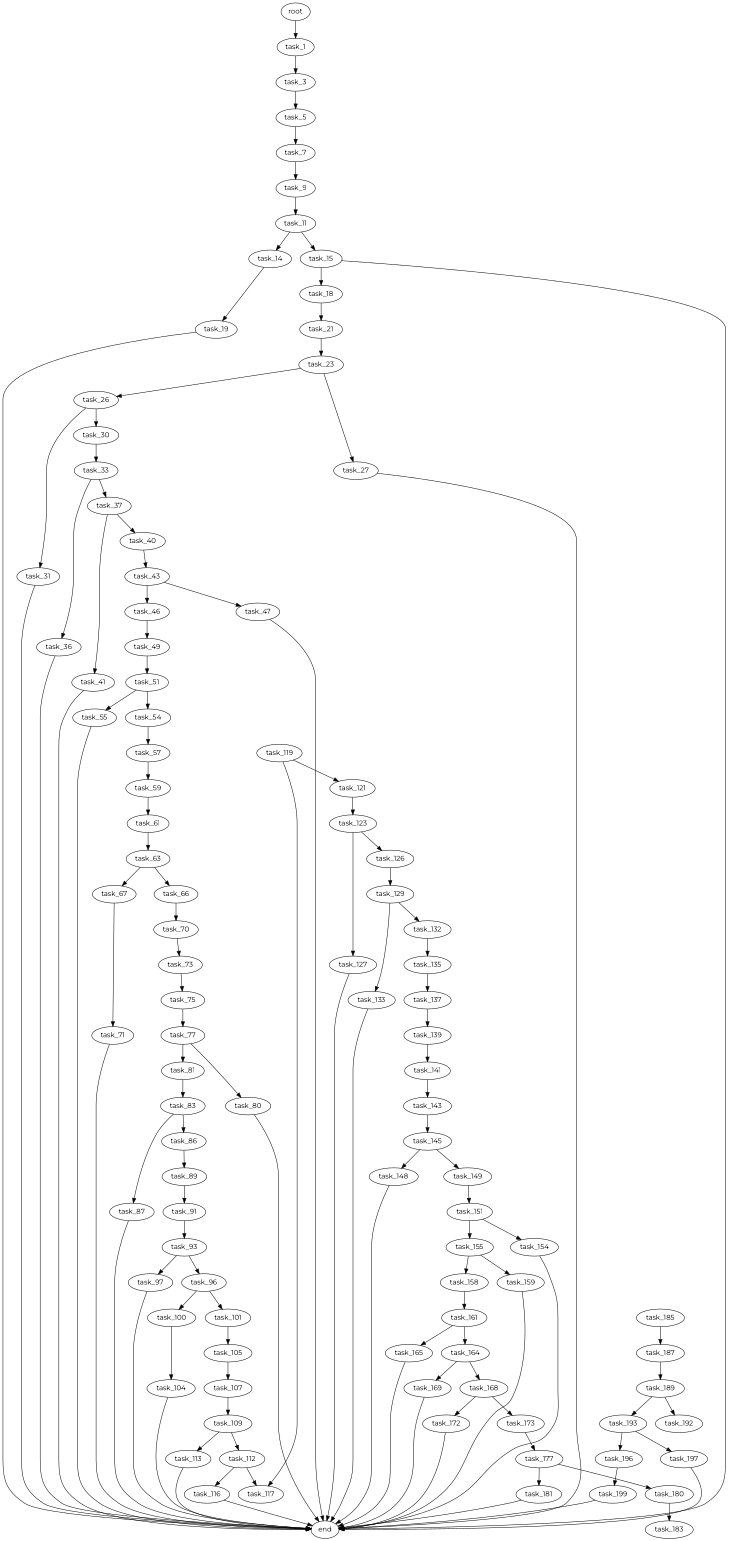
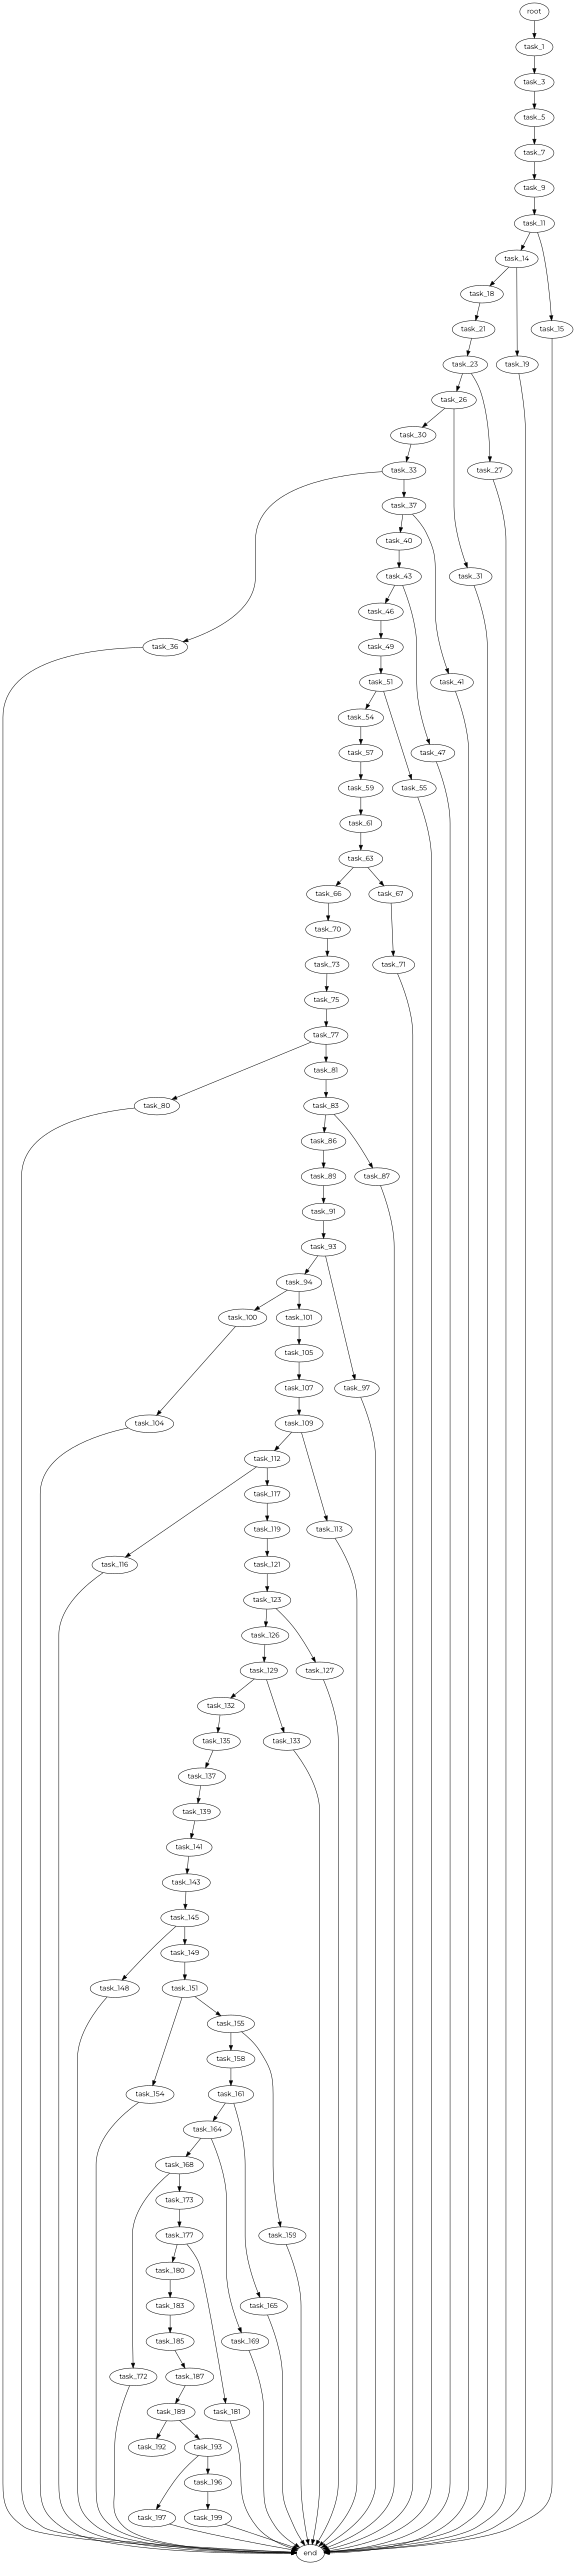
edge "task_15" -> "task_18": now "task_14" -> "task_18"
edge "task_119" -> "task_117": reversed
node "task_96": label "task_96" -> "task_94"
edge "task_183" -> "task_185": added
